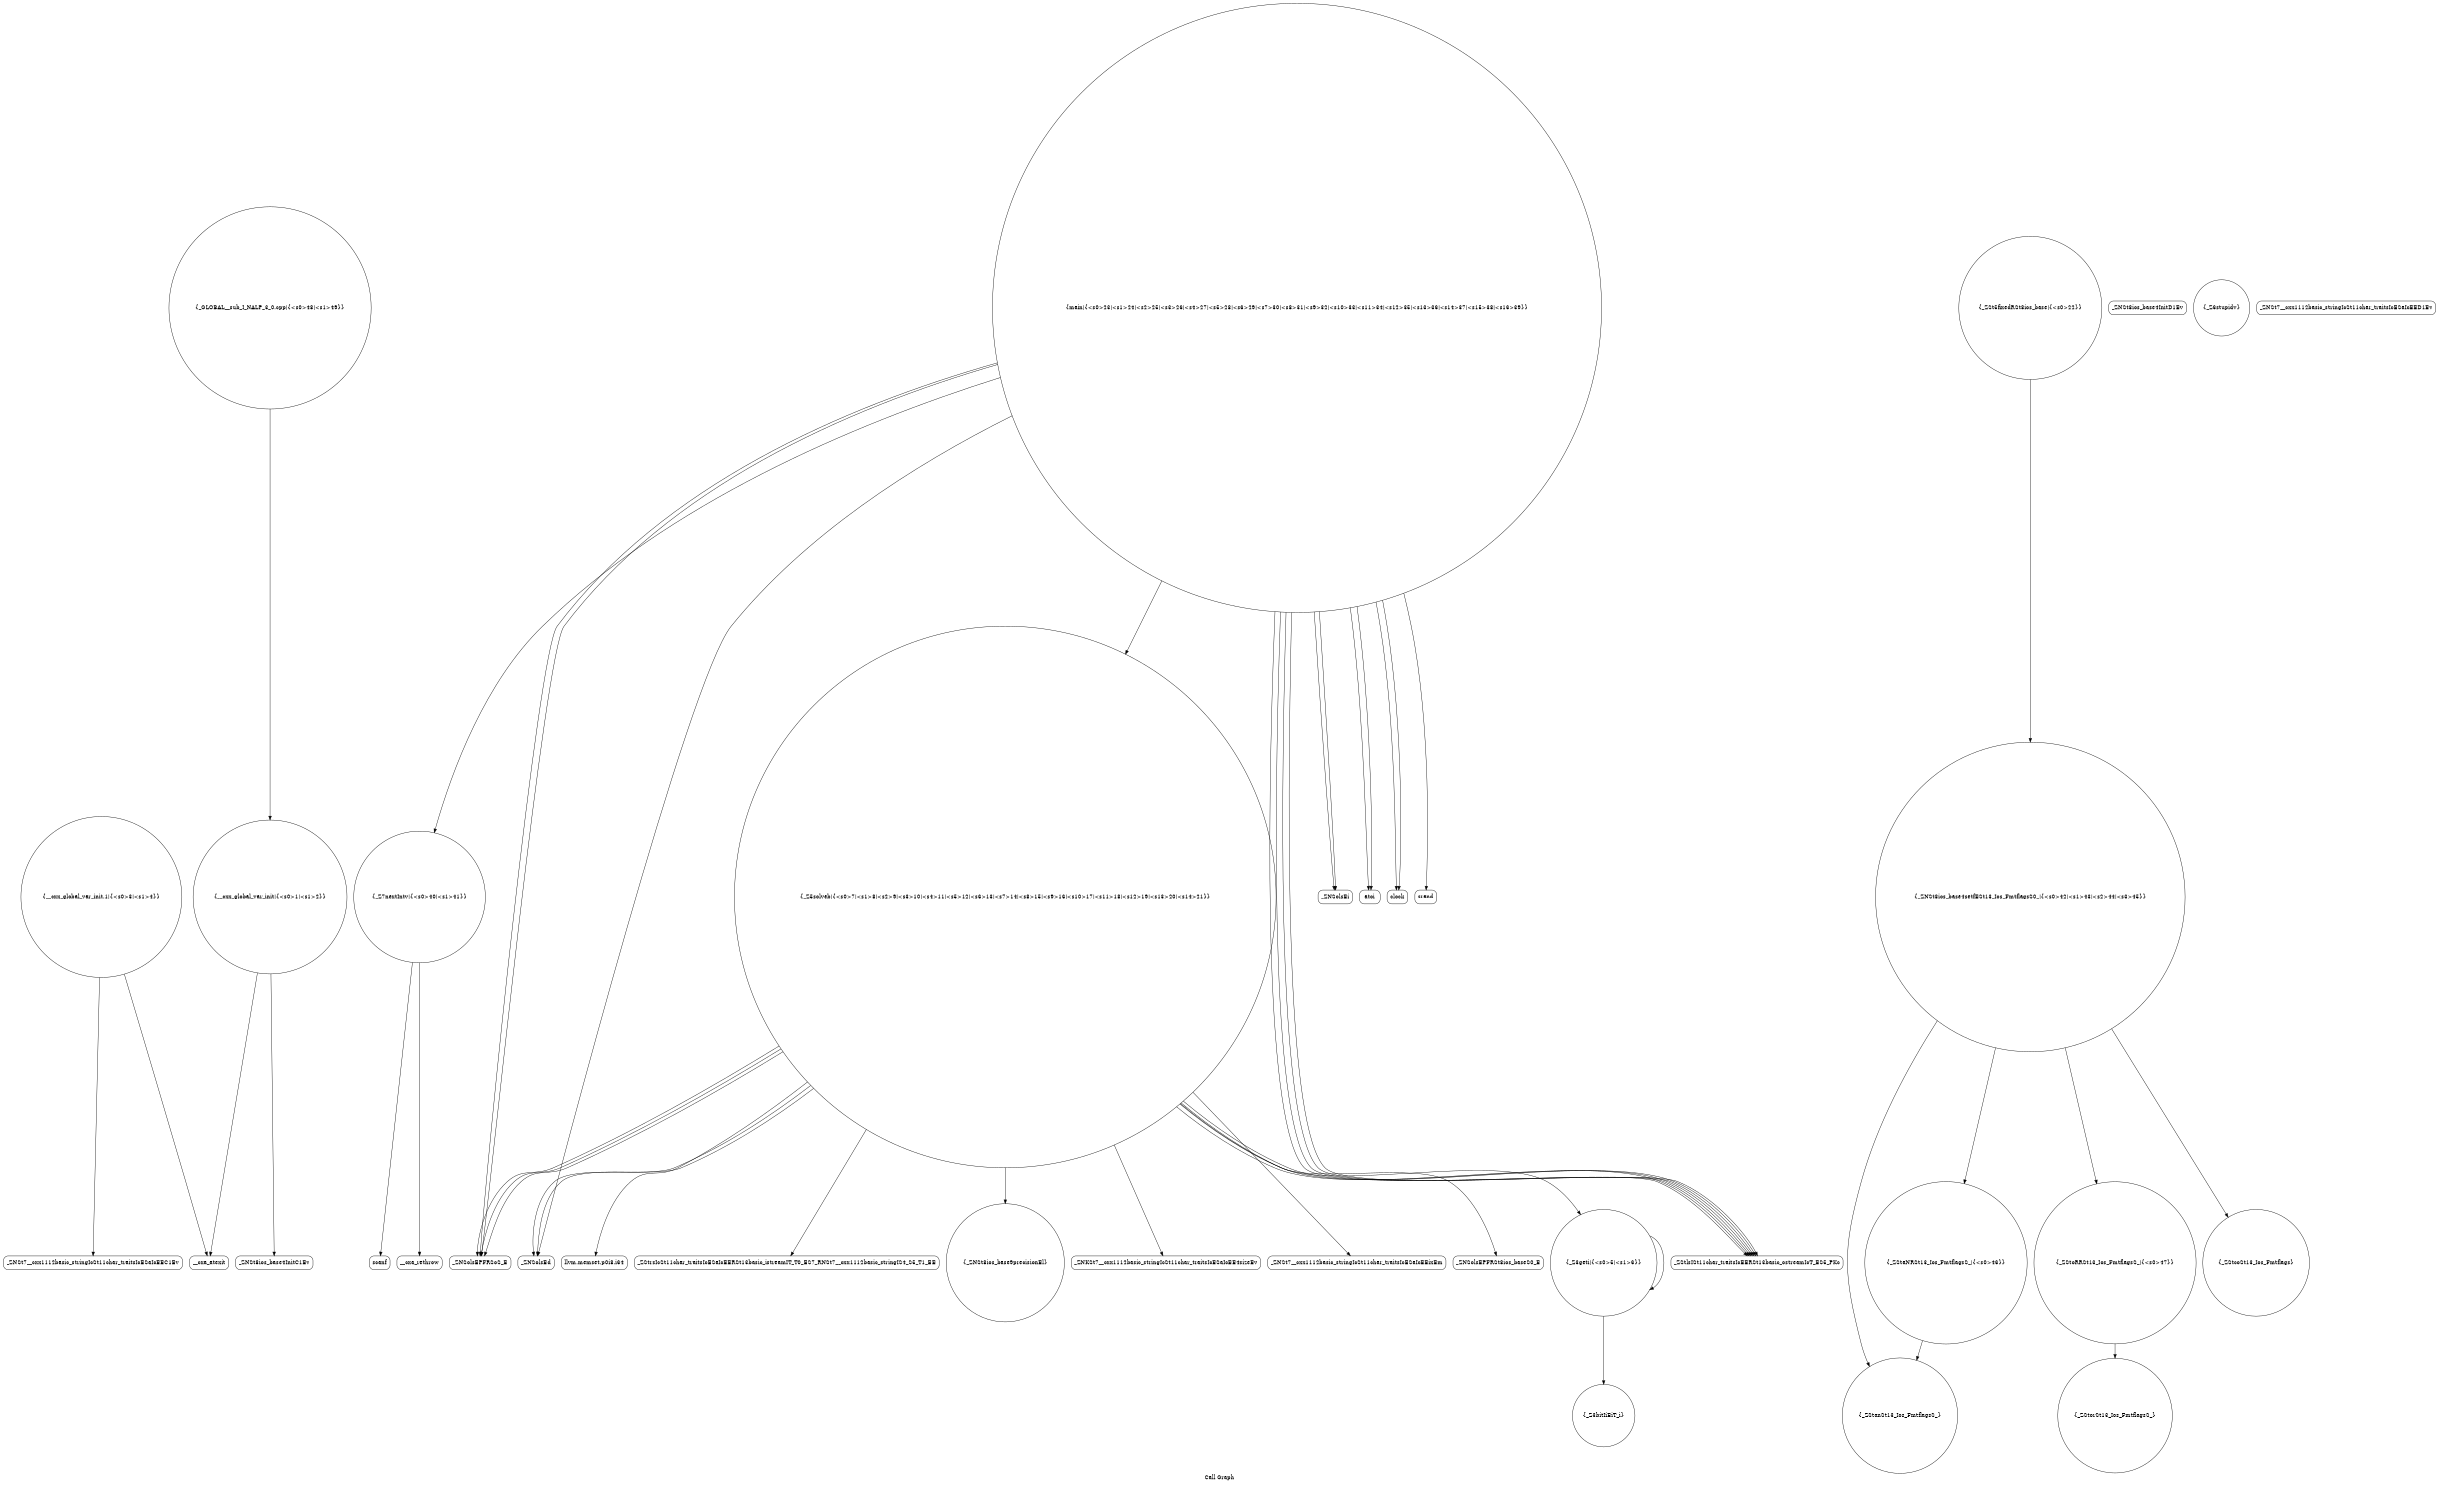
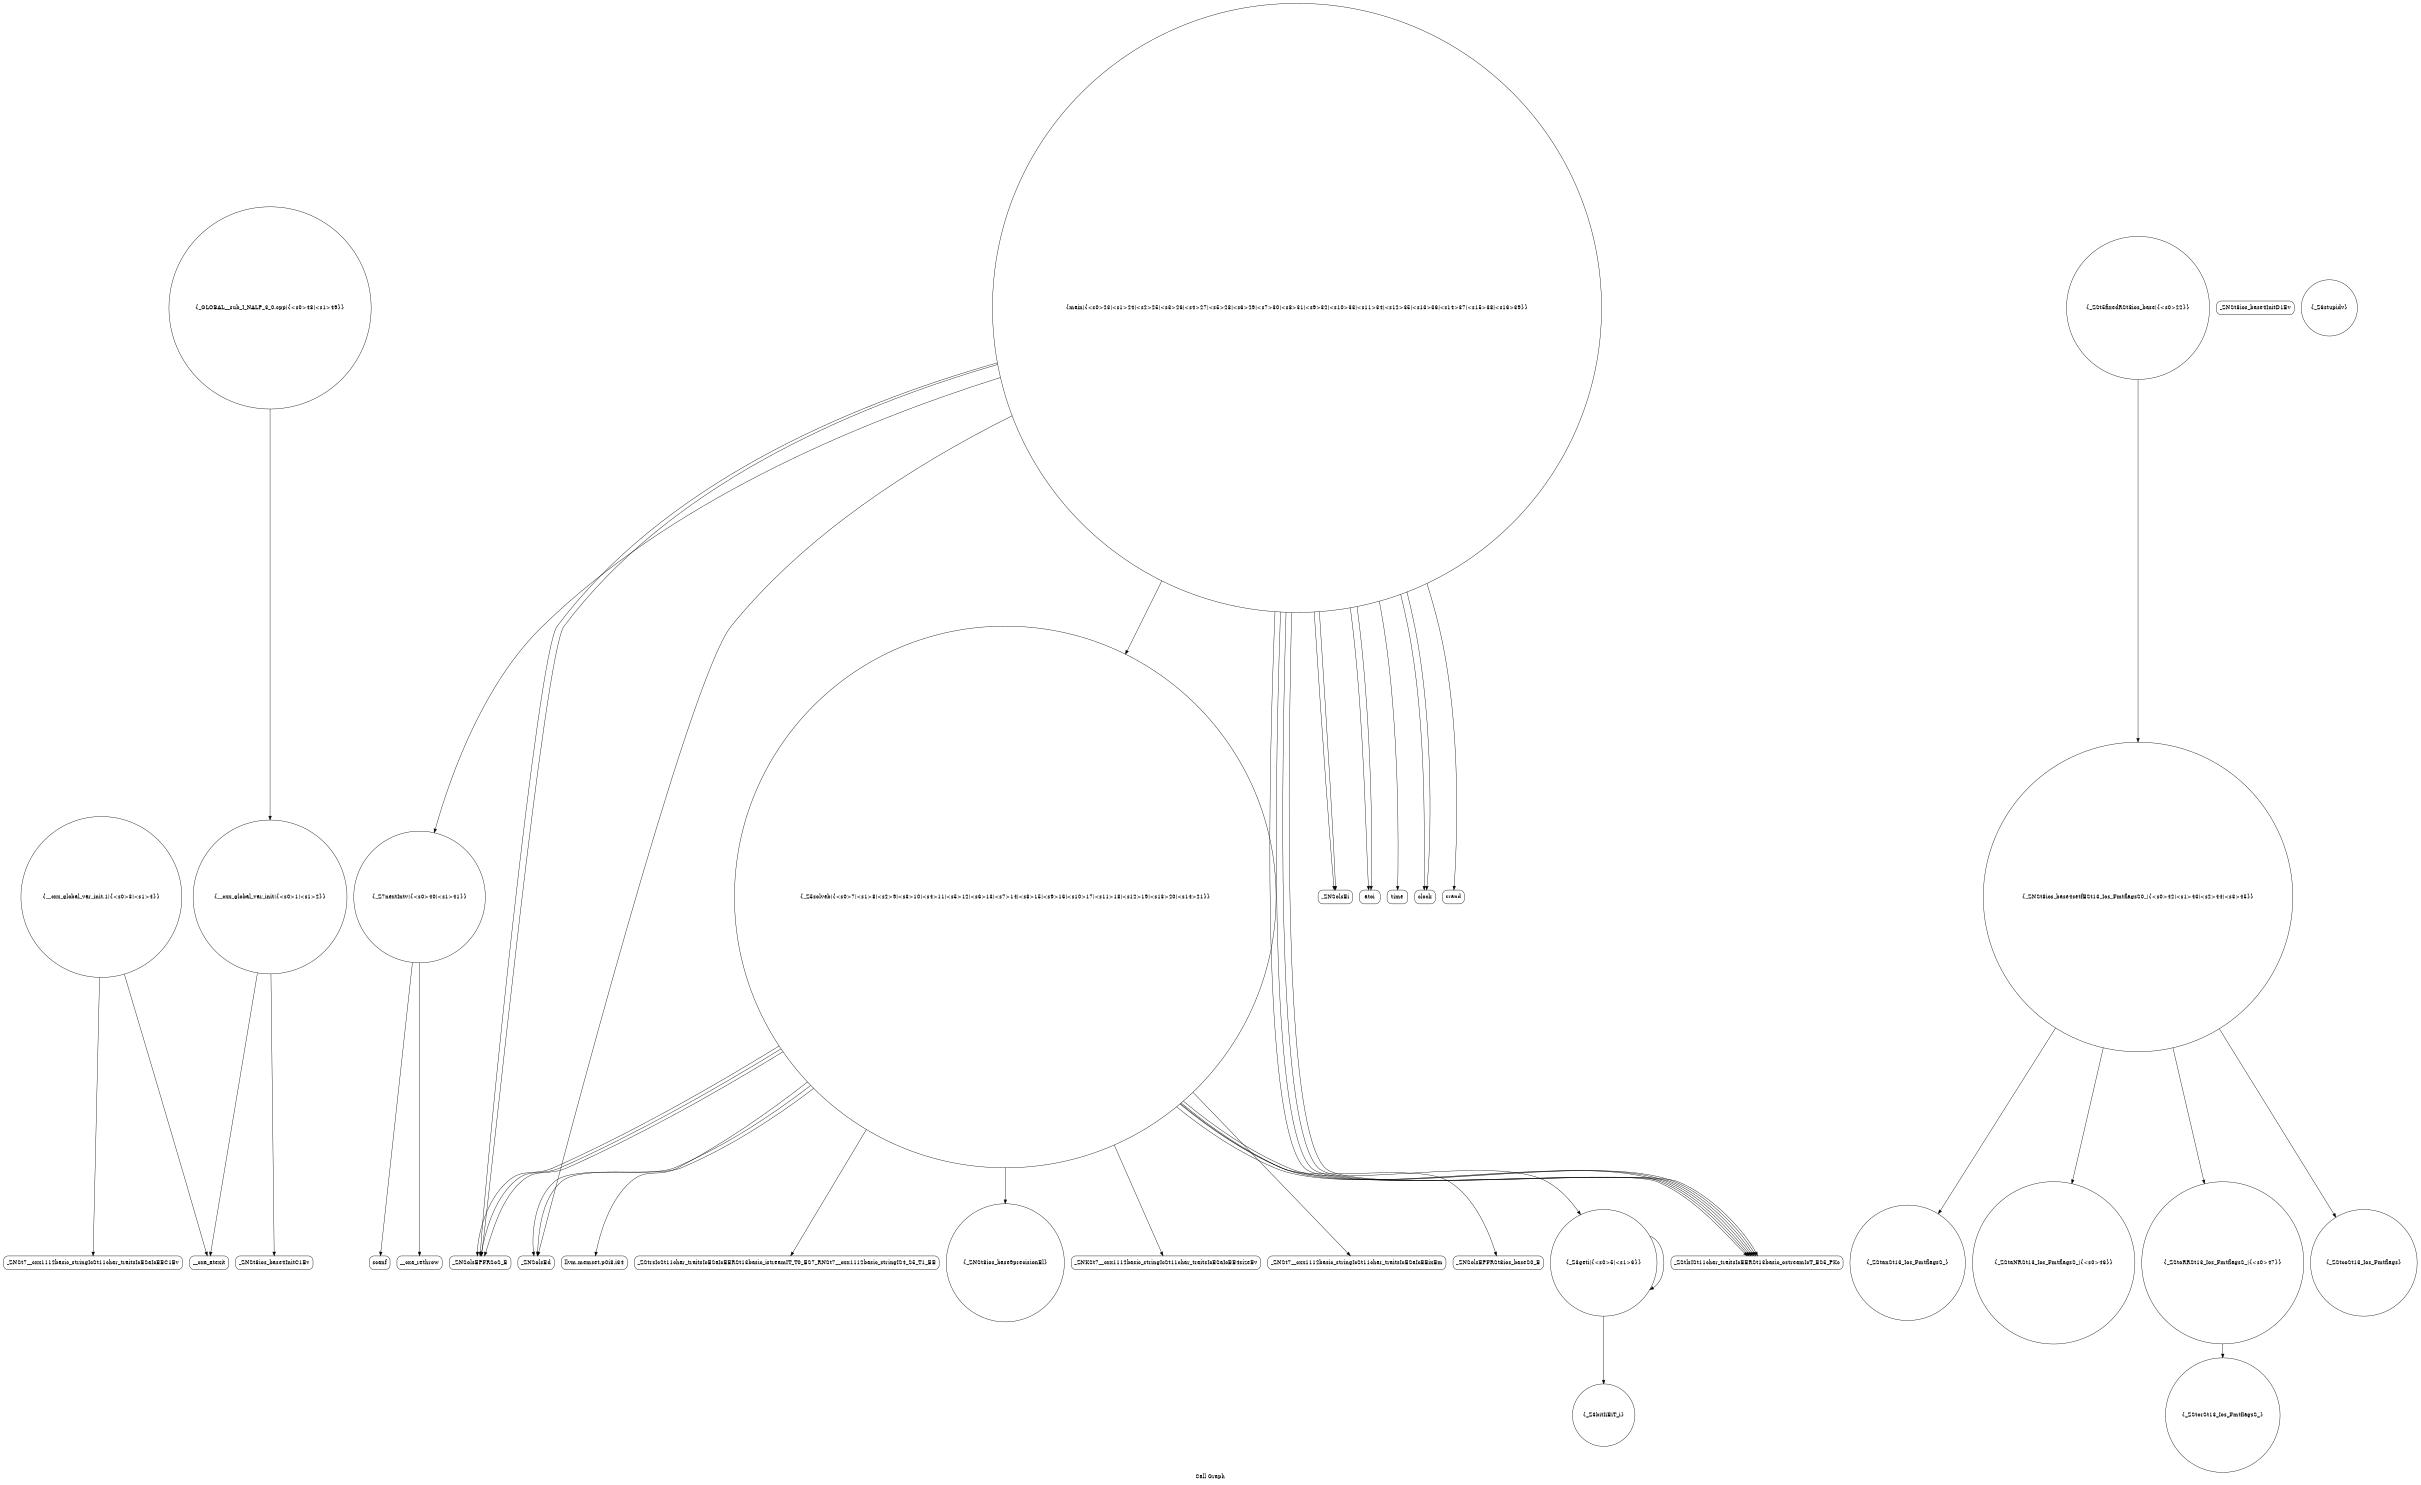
node "_ZNSt7__cxx1112basic_stringIcSt11char_traitsIcESaIcEED1Ev": removed
node "time": added
edge "{_ZStaNRSt13_Ios_FmtflagsS_|{<s0>46}}" -> "{_ZStanSt13_Ios_FmtflagsS_}": removed
